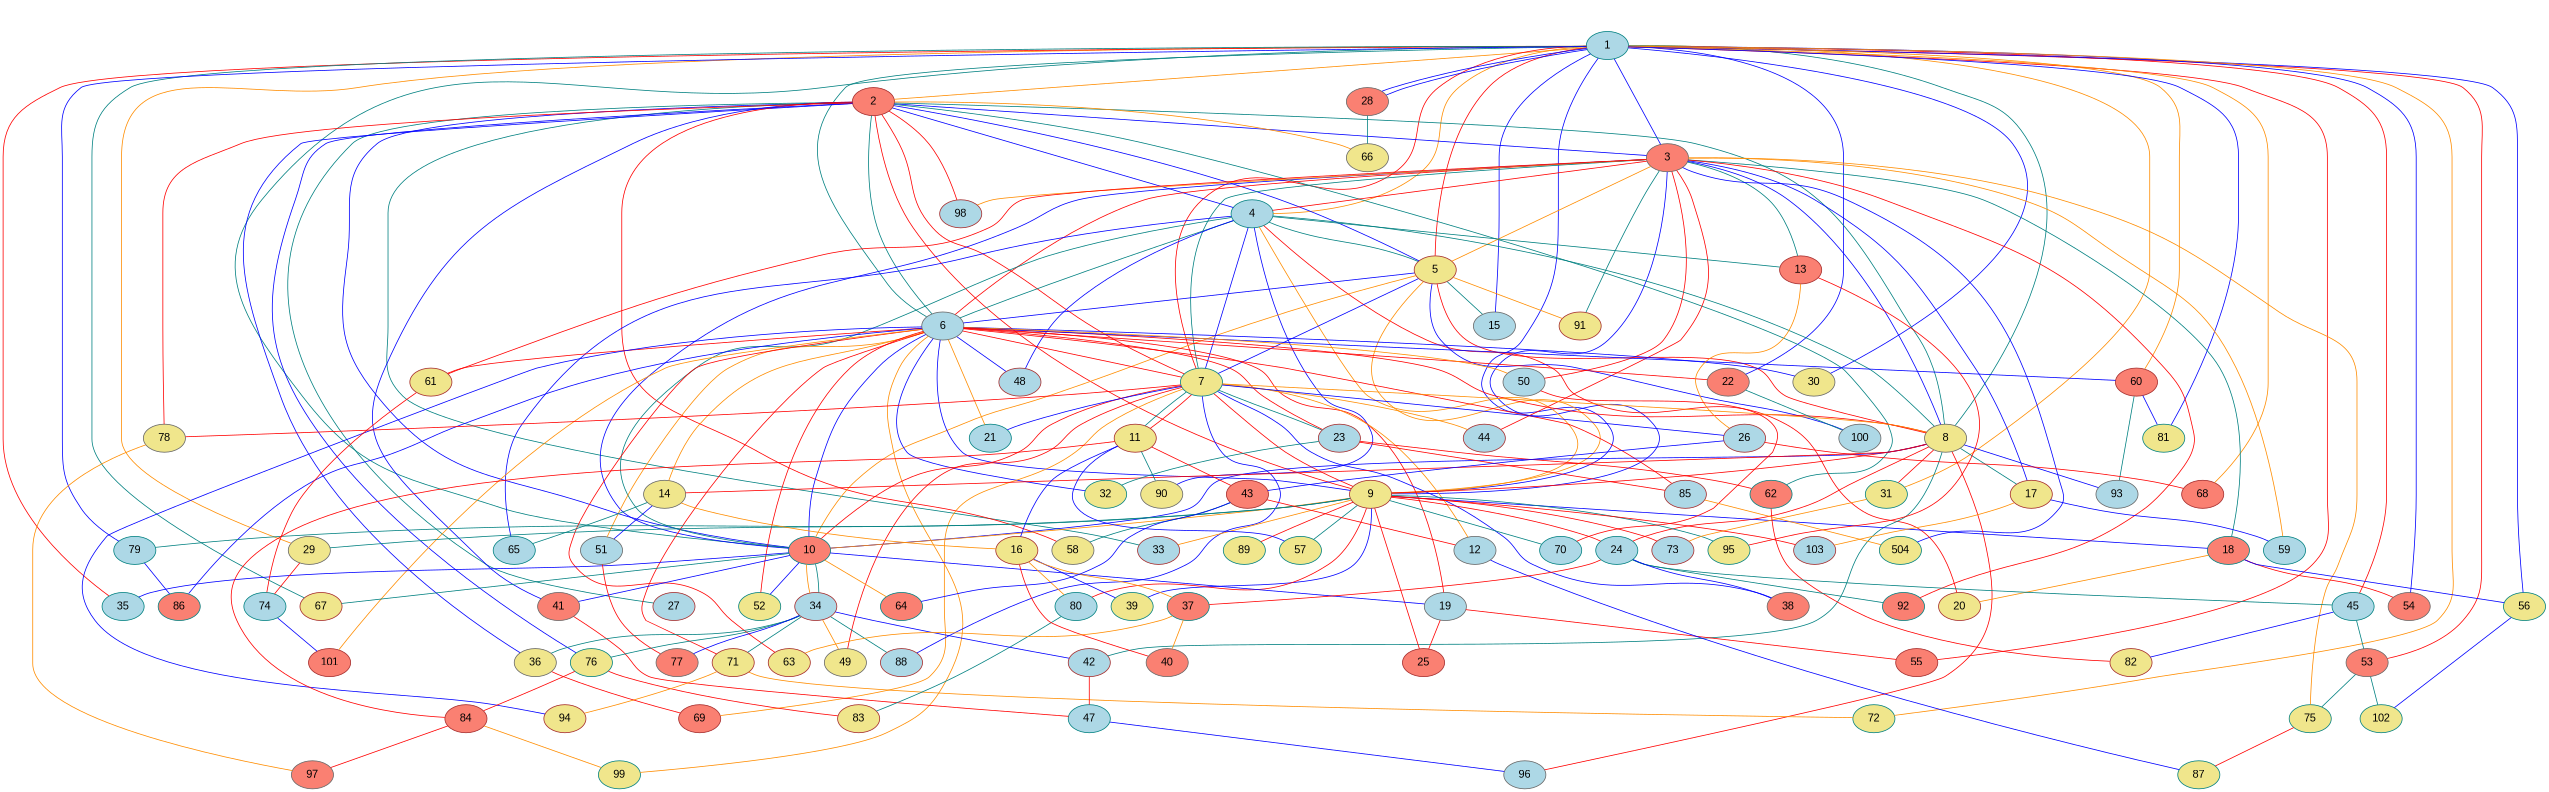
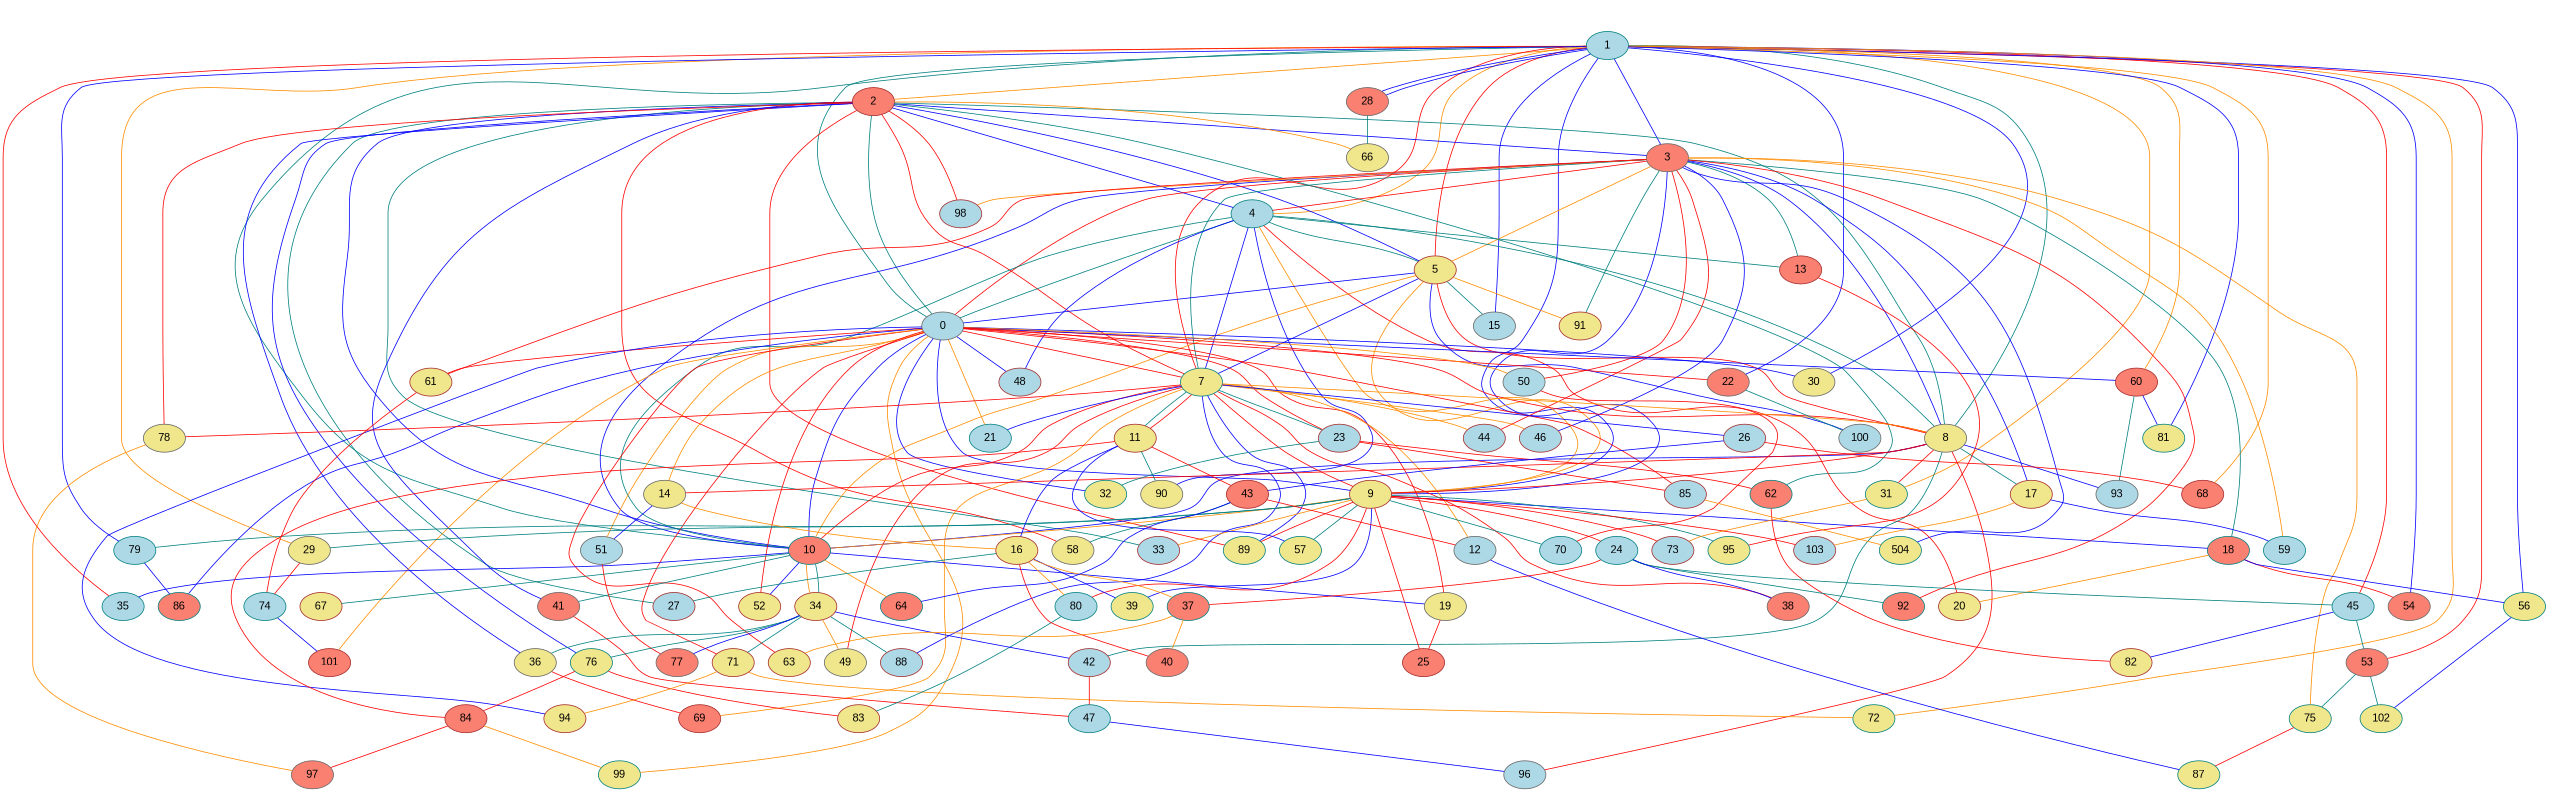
edge "1" -- "67": removed
node "6": label "6" -> "0"
edge "13" -- "26": removed
edge "2" -- "9": now "2" -- "89"
node "46": added
edge "7" -- "89": added
edge "8" -- "24": removed
edge "7" -- "38": color blue -> red
node "65": removed
edge "16" -- "27": added
edge "10" -- "41": color blue -> teal
node "52": color teal -> brown
node "34": fillcolor lightblue -> khaki
node "19": fillcolor lightblue -> khaki
node "55": removed
